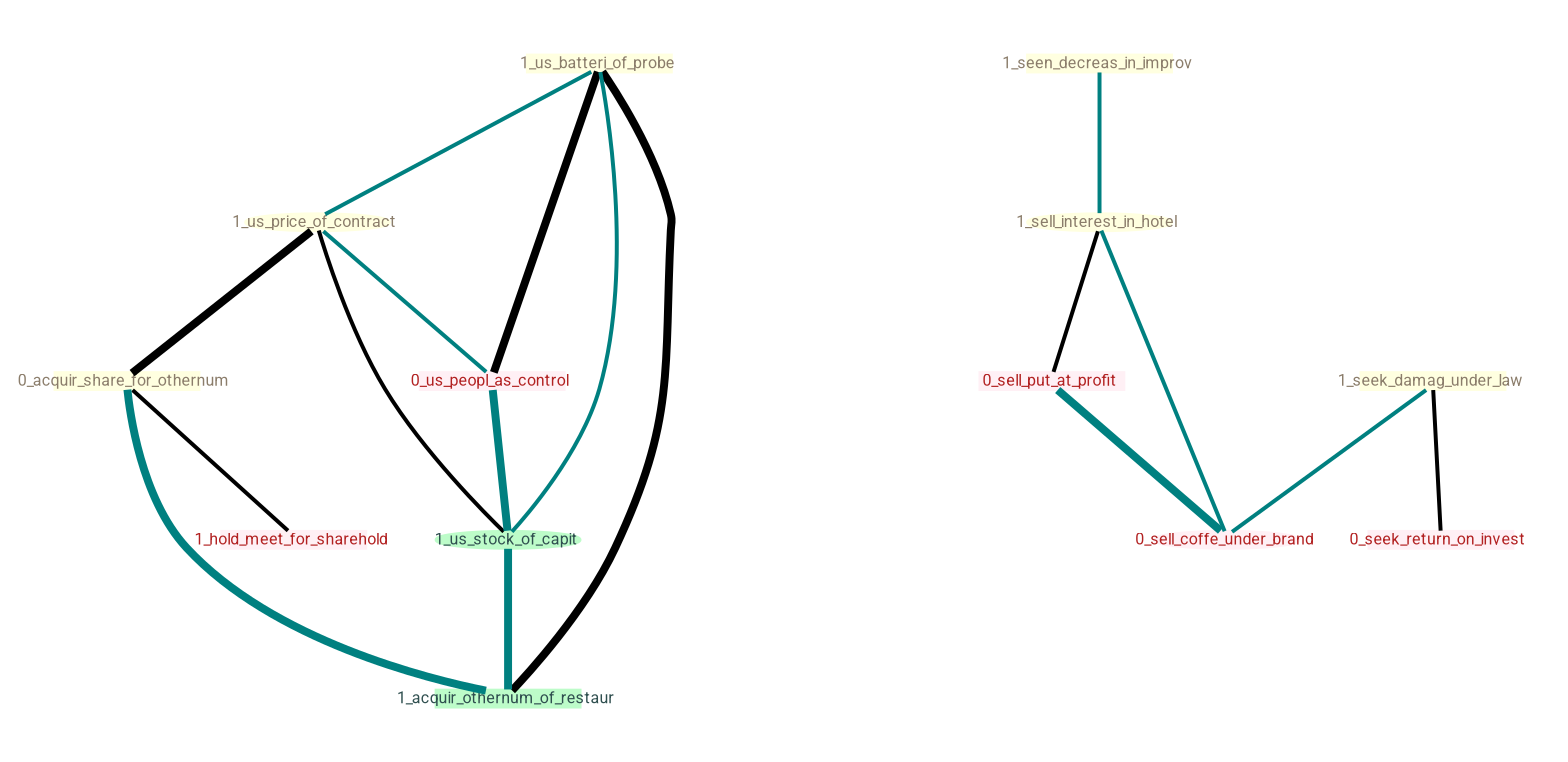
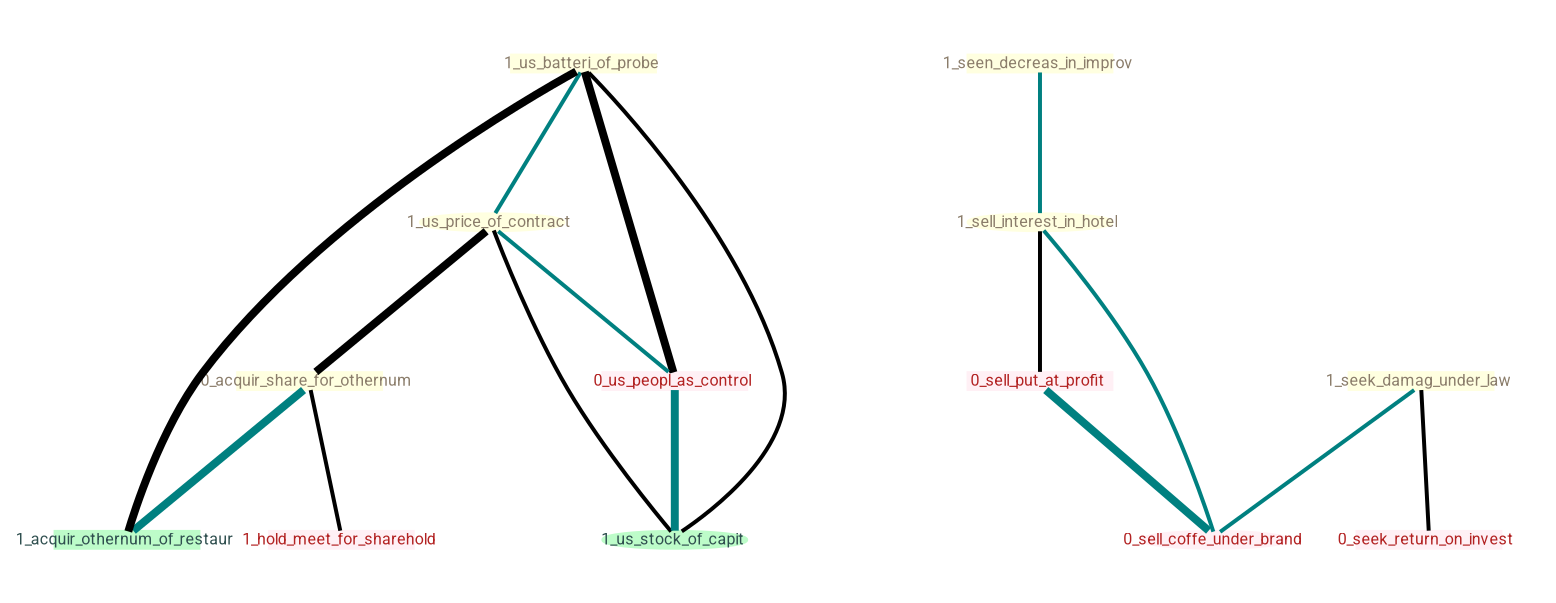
edge "1_us_batteri_of_probe" -- "1_us_stock_of_capit": color teal -> black
edge "1_us_stock_of_capit" -- "1_acquir_othernum_of_restaur": removed
